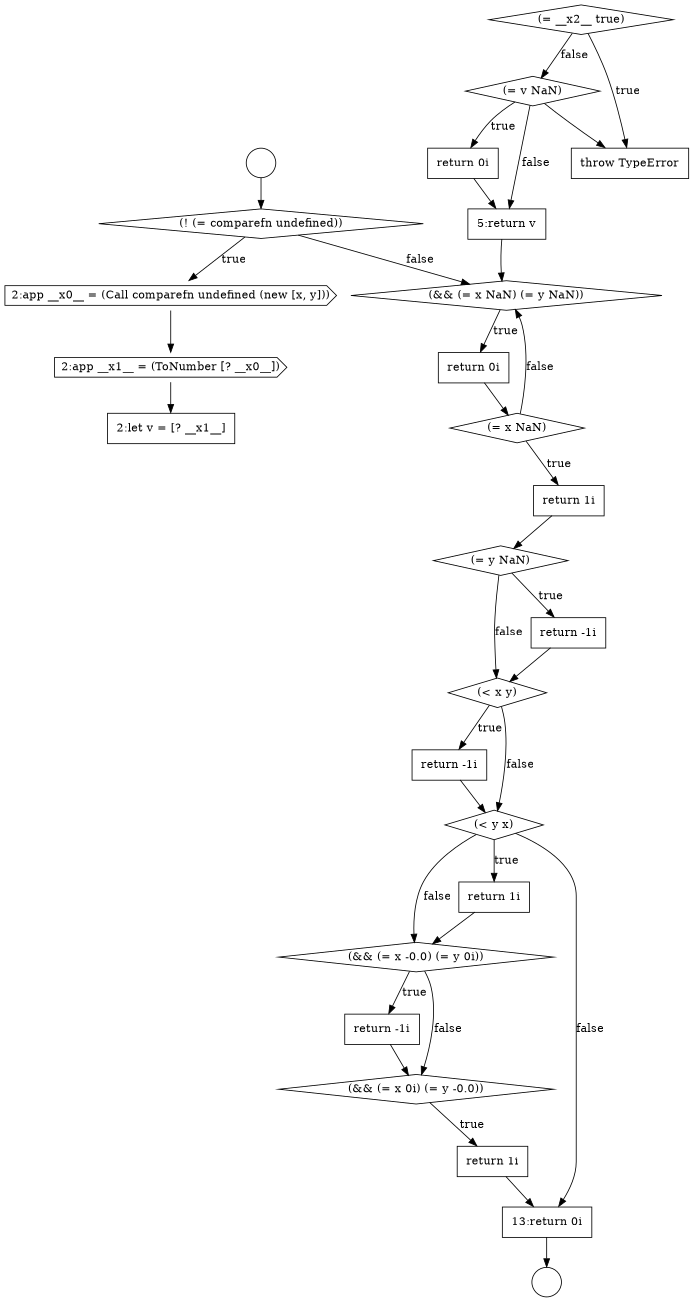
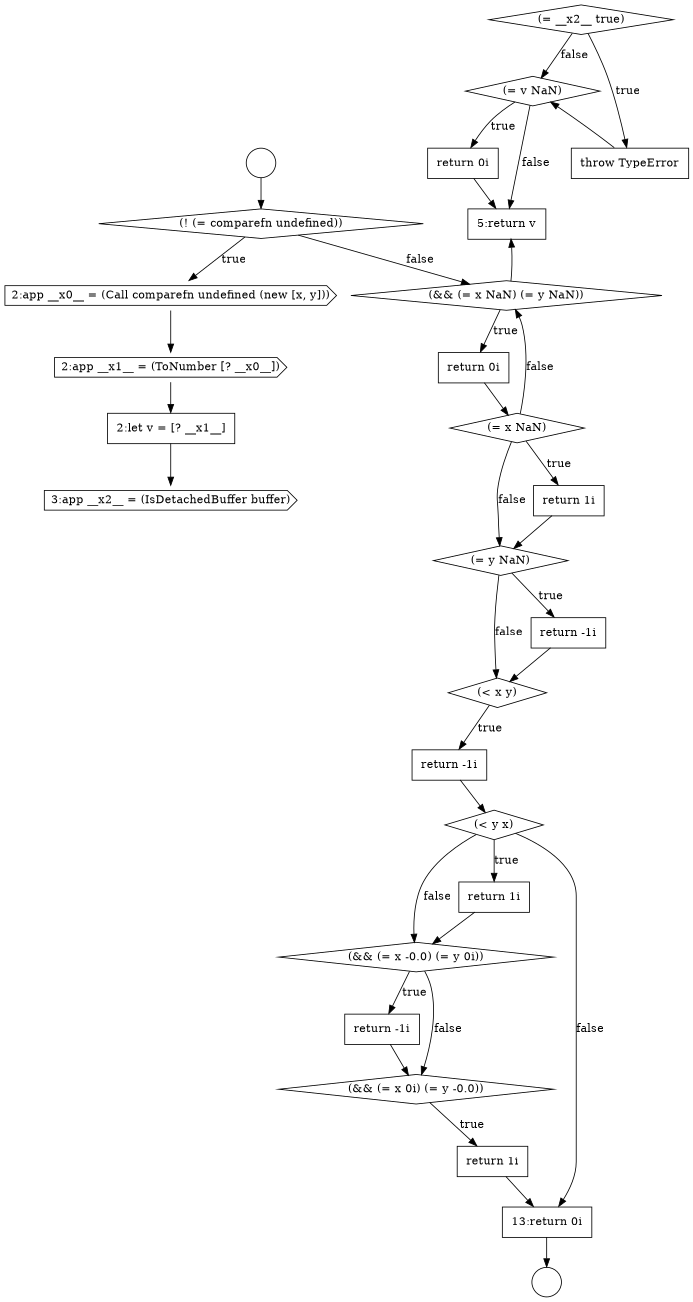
edge "(= v NaN)" -> "throw TypeError": reversed
edge "5:return v" -> "(&& (= x NaN) (= y NaN))": reversed
edge "(= x NaN)" -> "(= y NaN)": added, label "false"
node "3:app __x2__ = (IsDetachedBuffer buffer)": added
edge "(< x y)" -> "(< y x)": removed, label "false"
